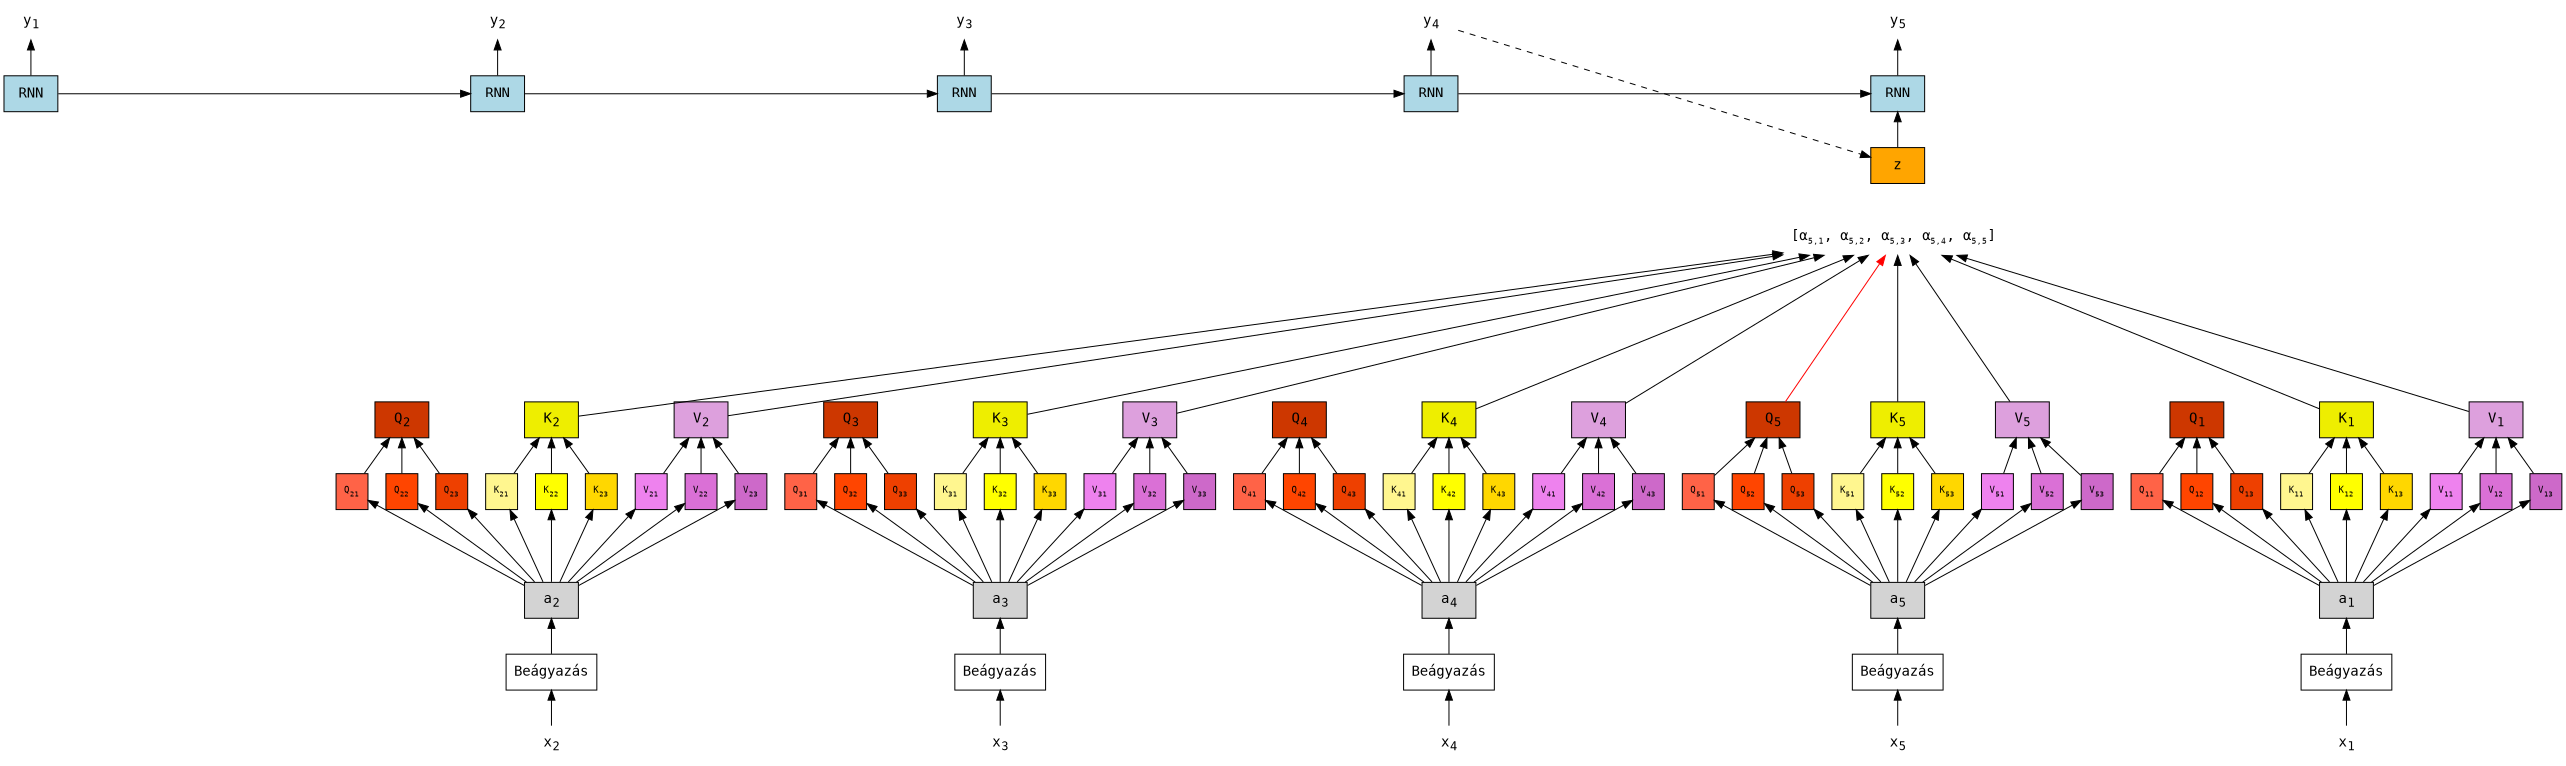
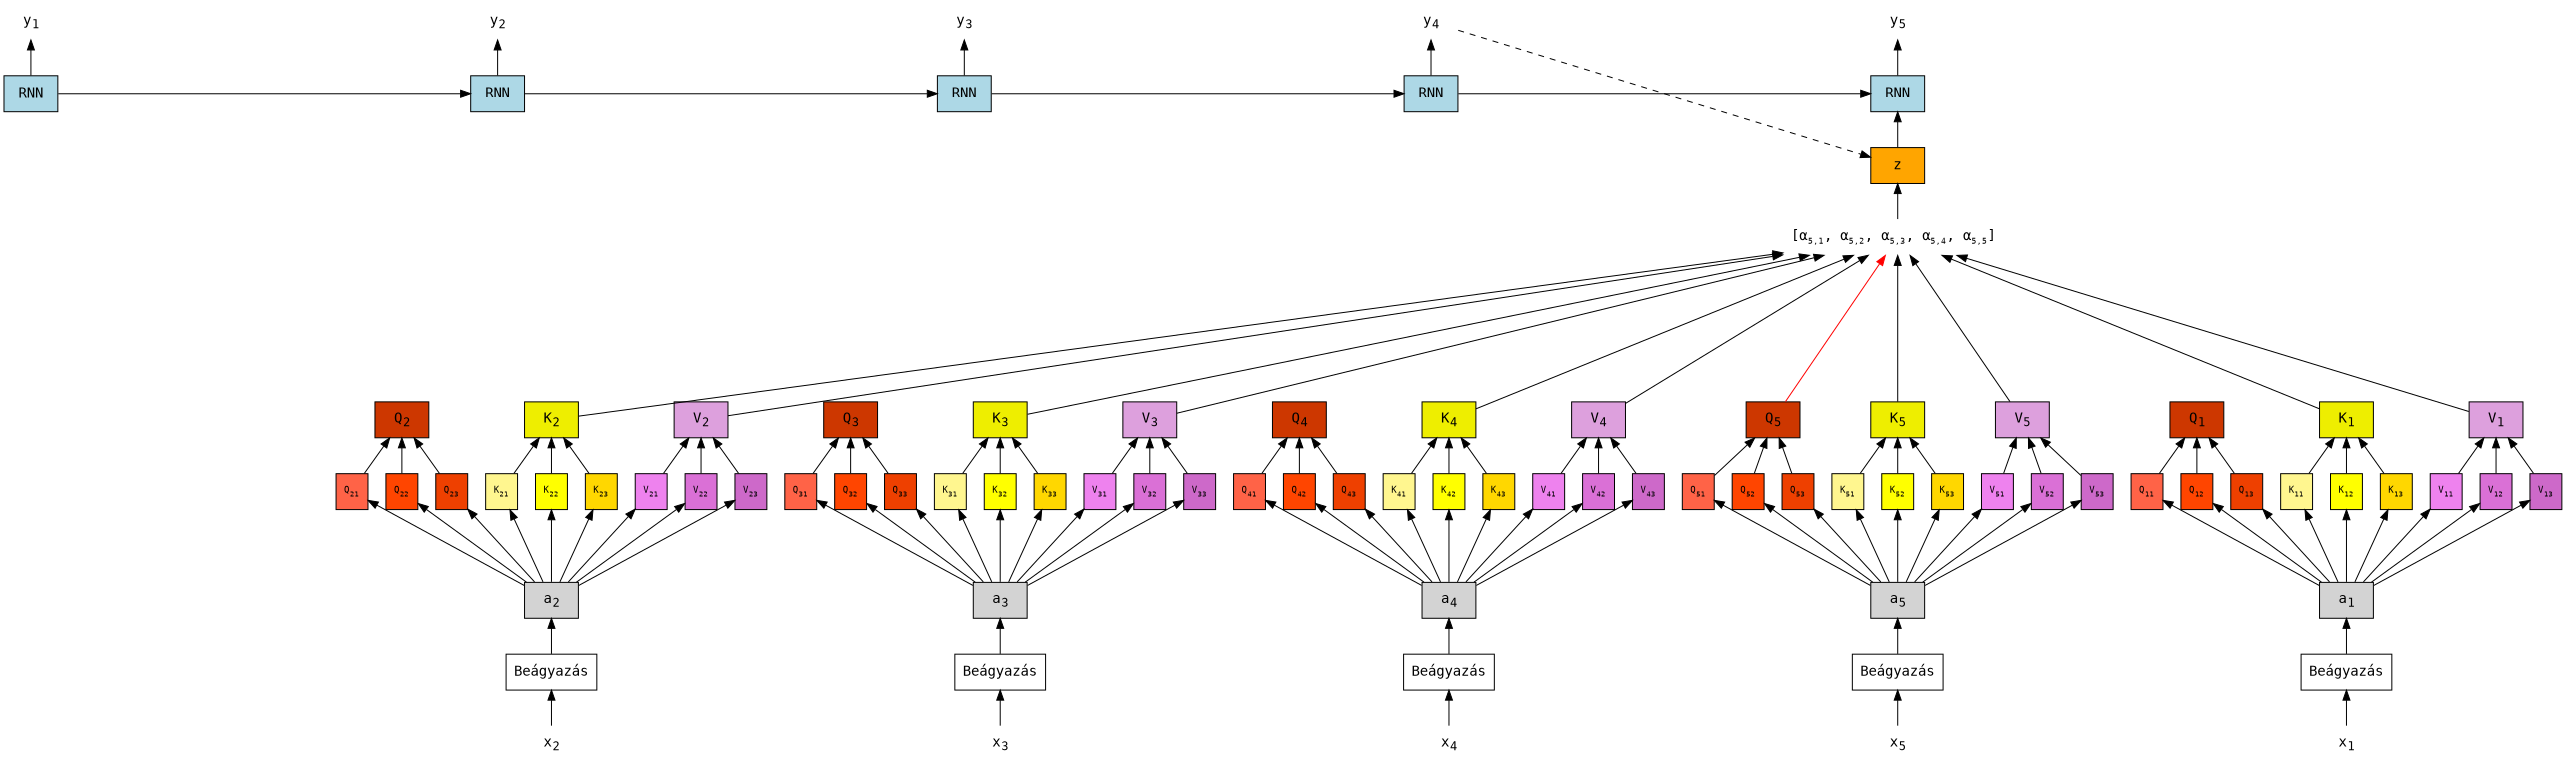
edge "[α" -> "z": added
